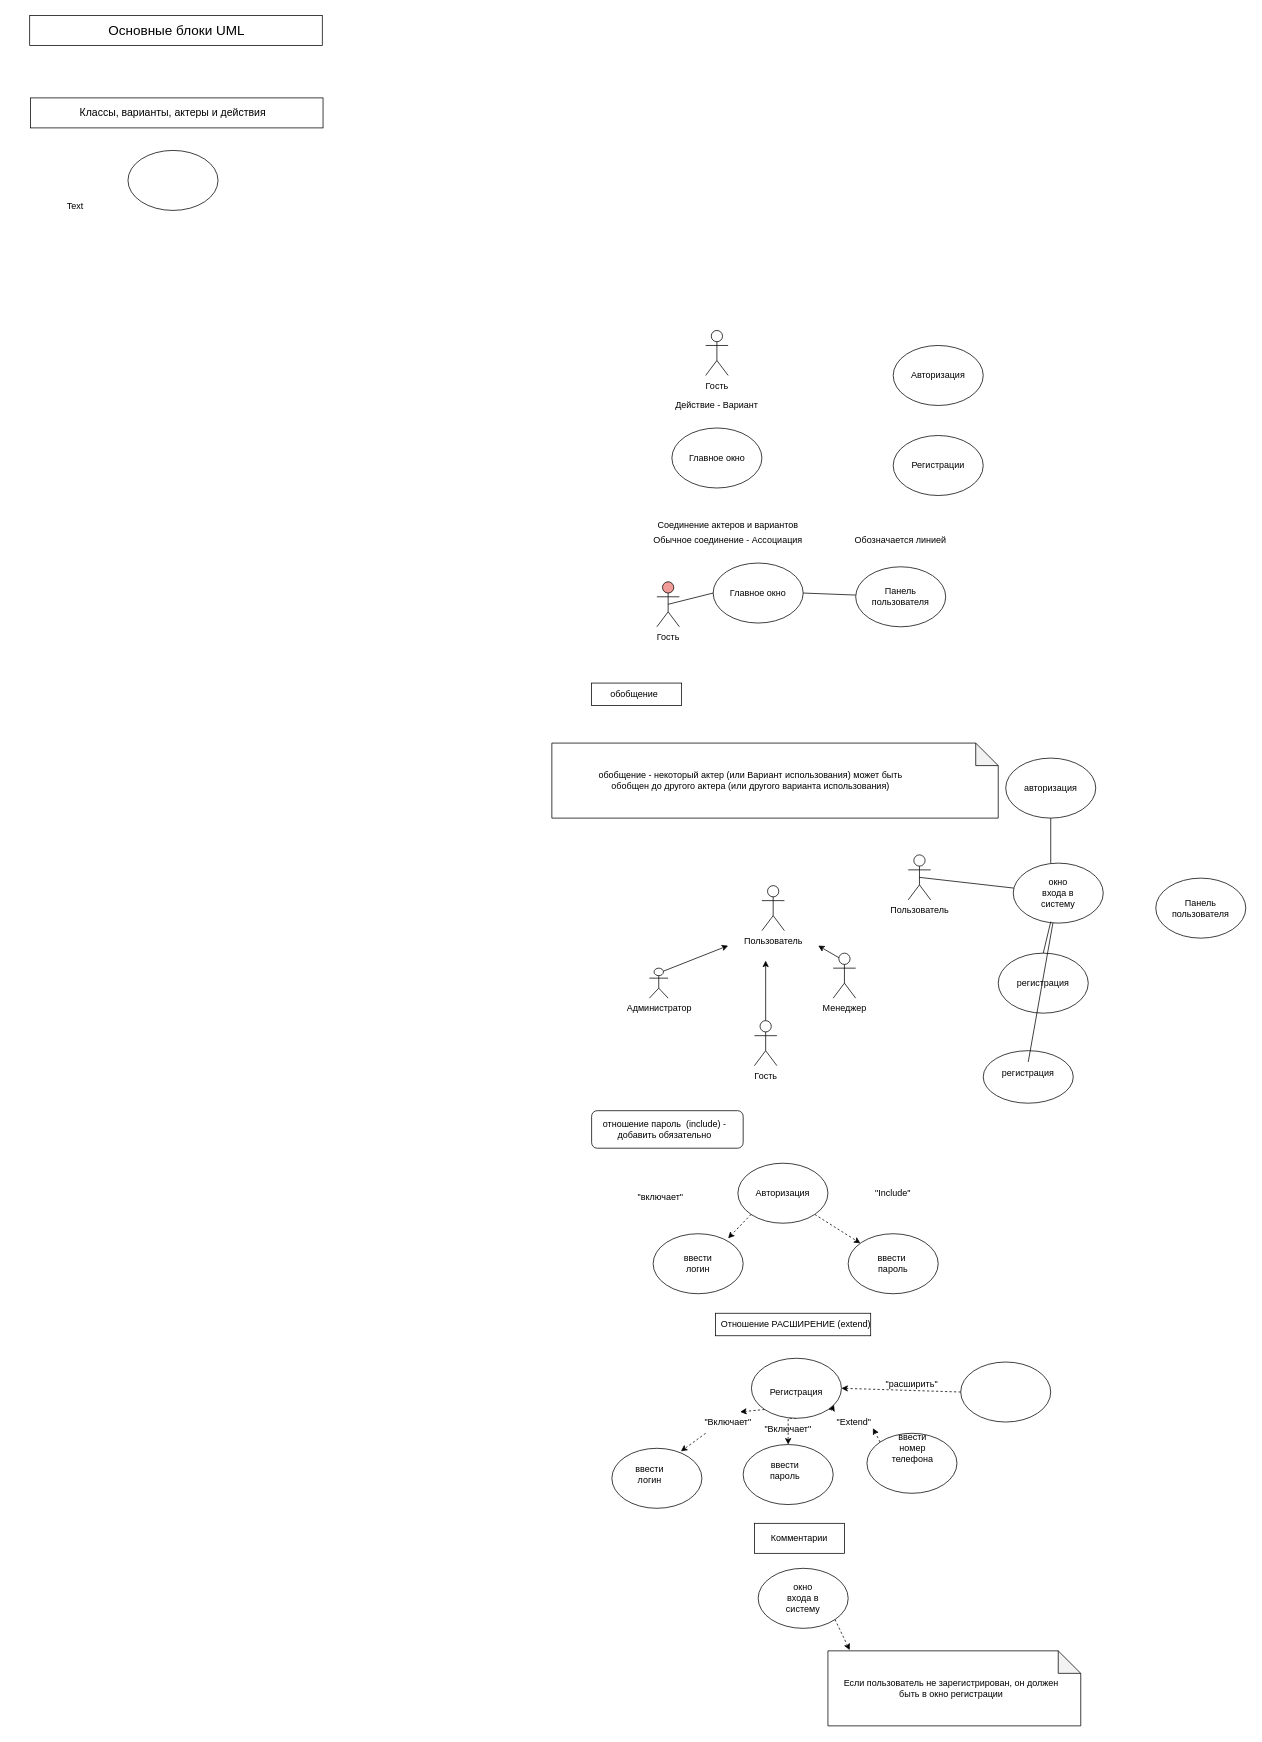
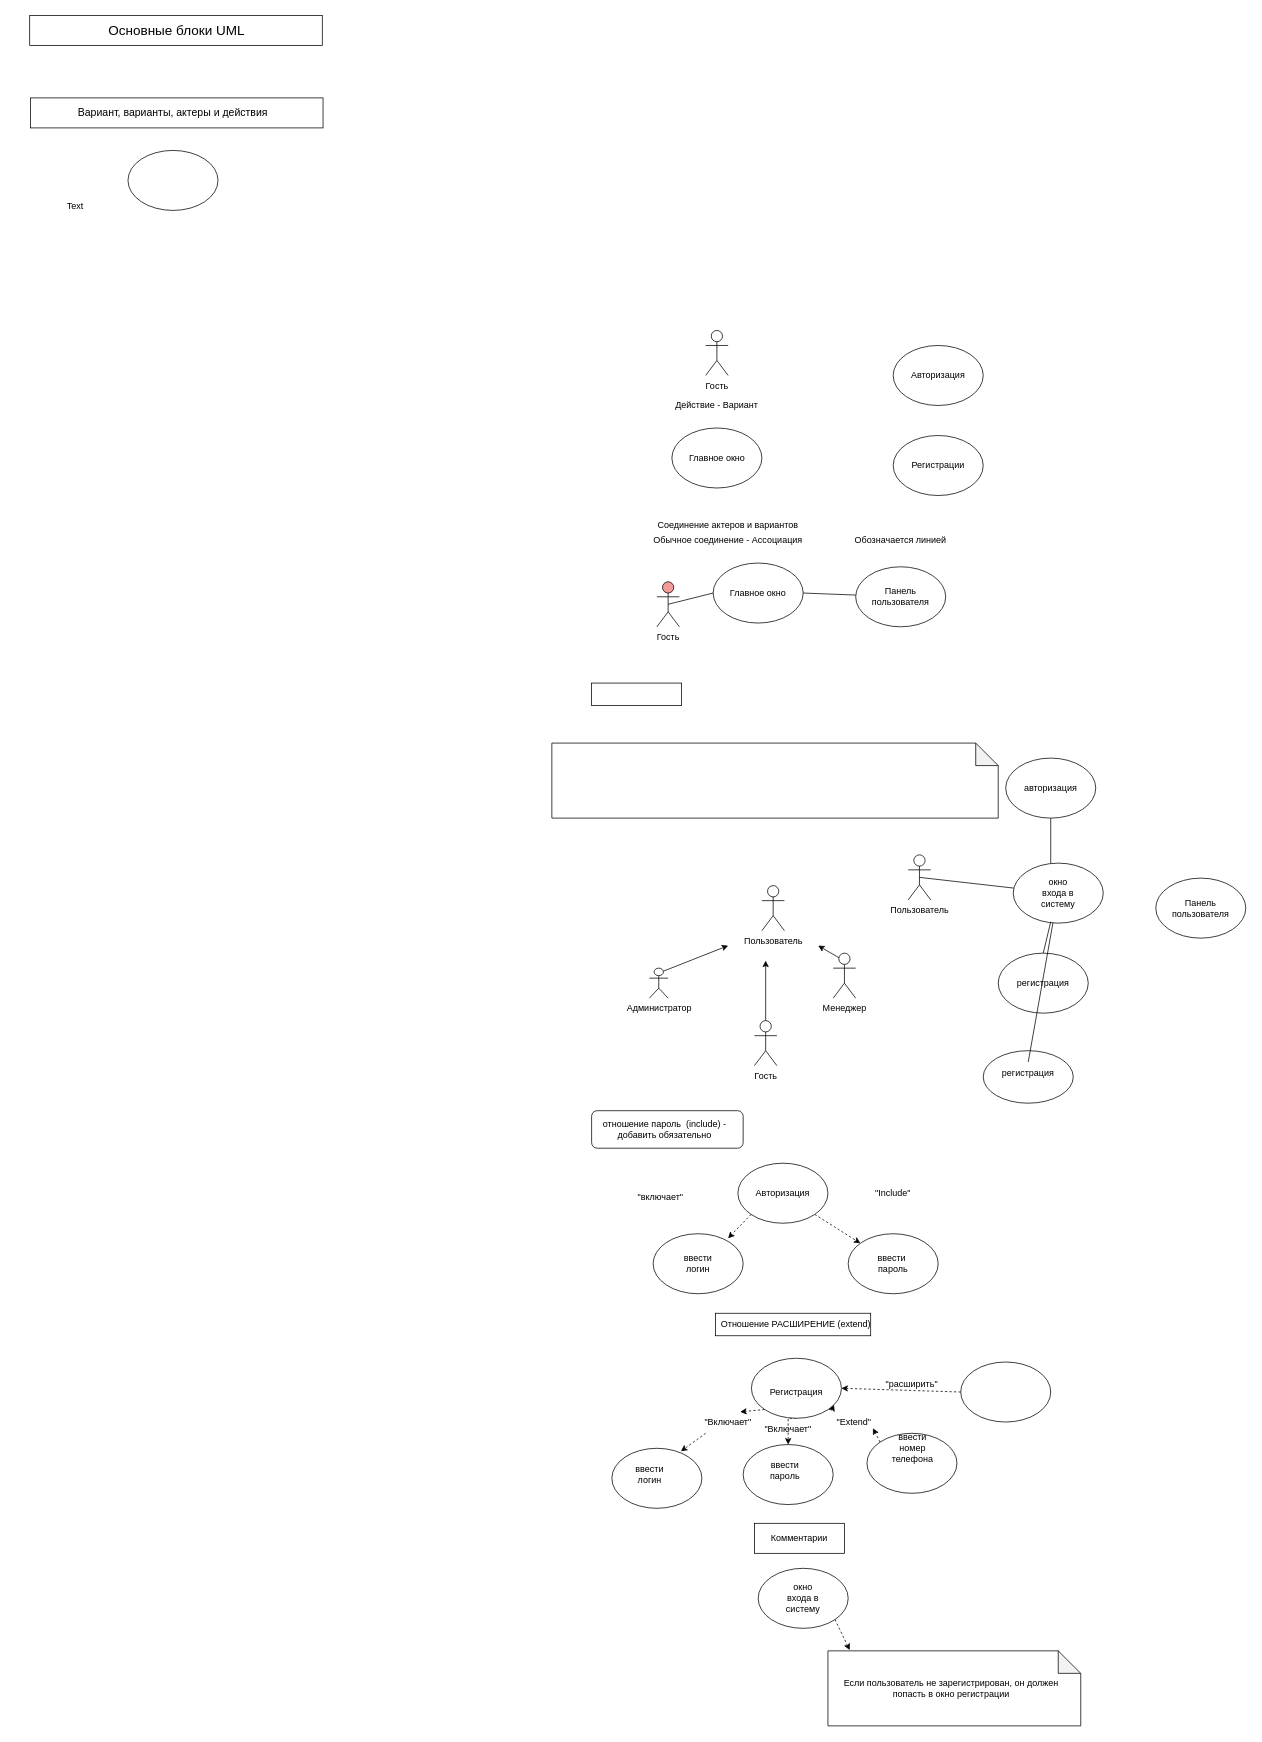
node "Классы, варианты, актеры и действия": label "Классы, варианты, актеры и действия" -> "Вариант, варианты, актеры и действия"
node "обобщение": removed
node "обобщение - некоторый актер (или Вариант использования) может быть обобщен до другого актера (или другого варианта использования)": removed
node "Если пользователь не зарегистрирован, он должен быть в окно регистрации": label "Если пользователь не зарегистрирован, он должен быть в окно регистрации" -> "Если пользователь не зарегистрирован, он должен попасть в окно регистрации"
